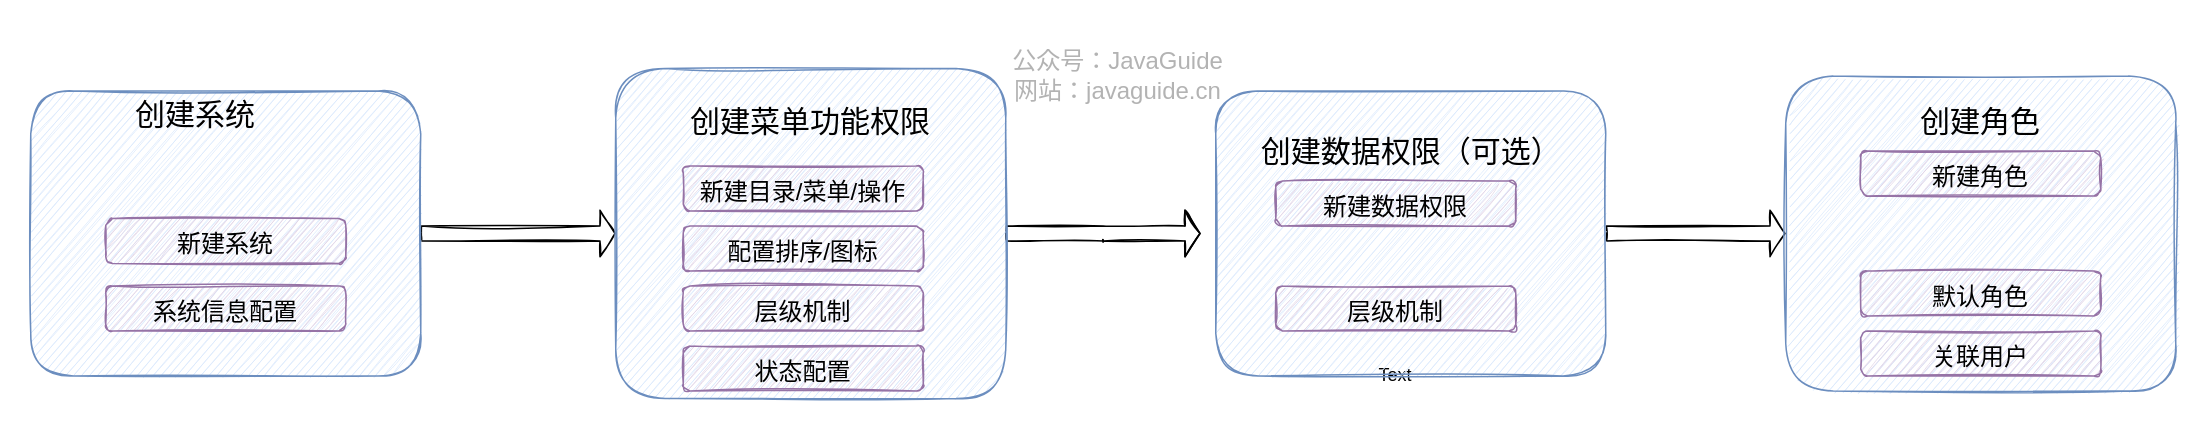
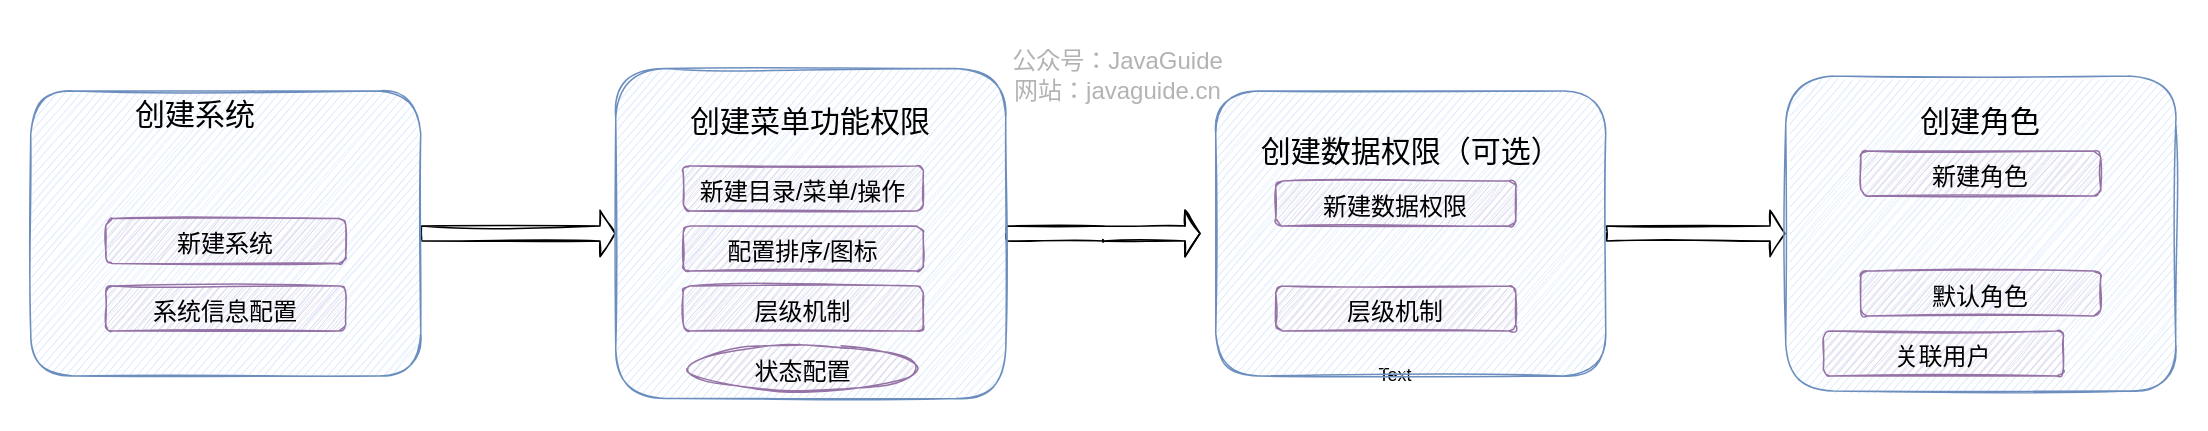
node "关联用户": moved (1981, 353) -> (1943, 353)
node "状态配置": shape rounded rectangle -> ellipse
